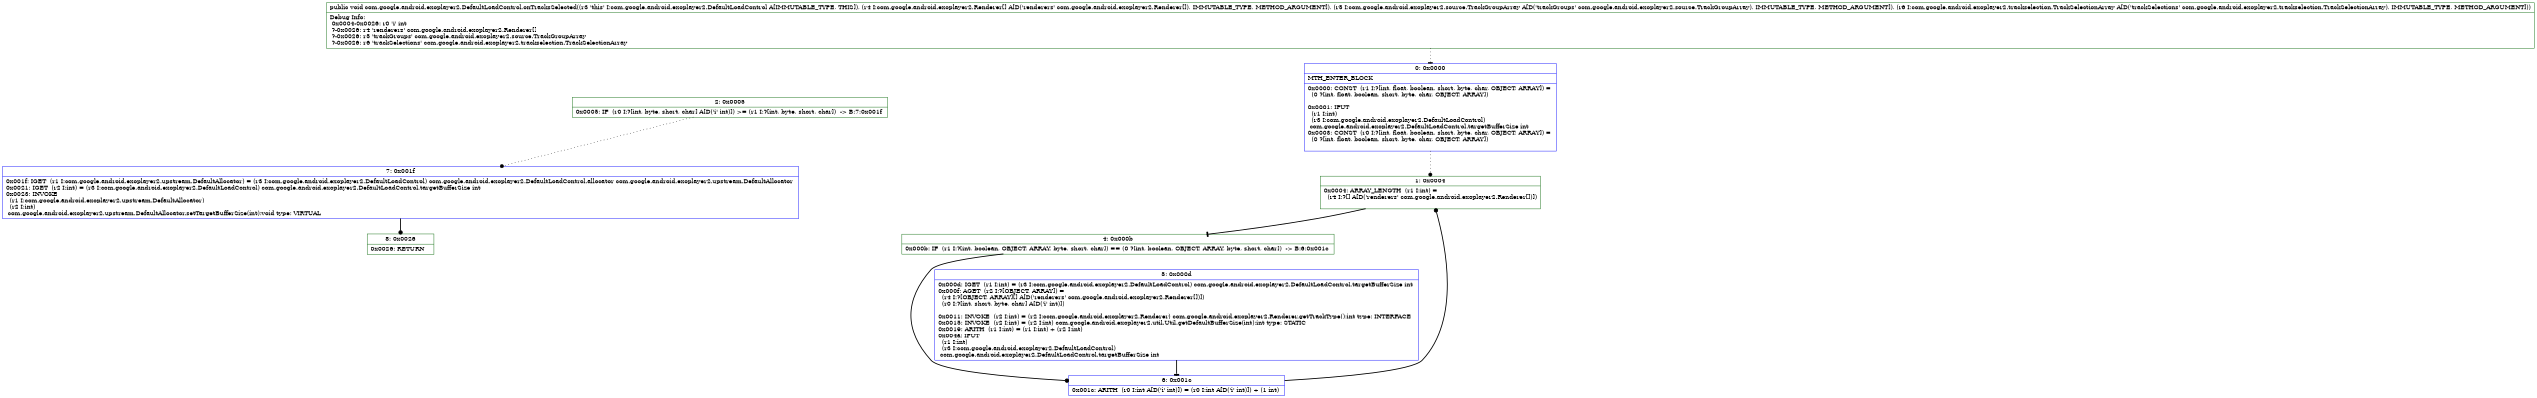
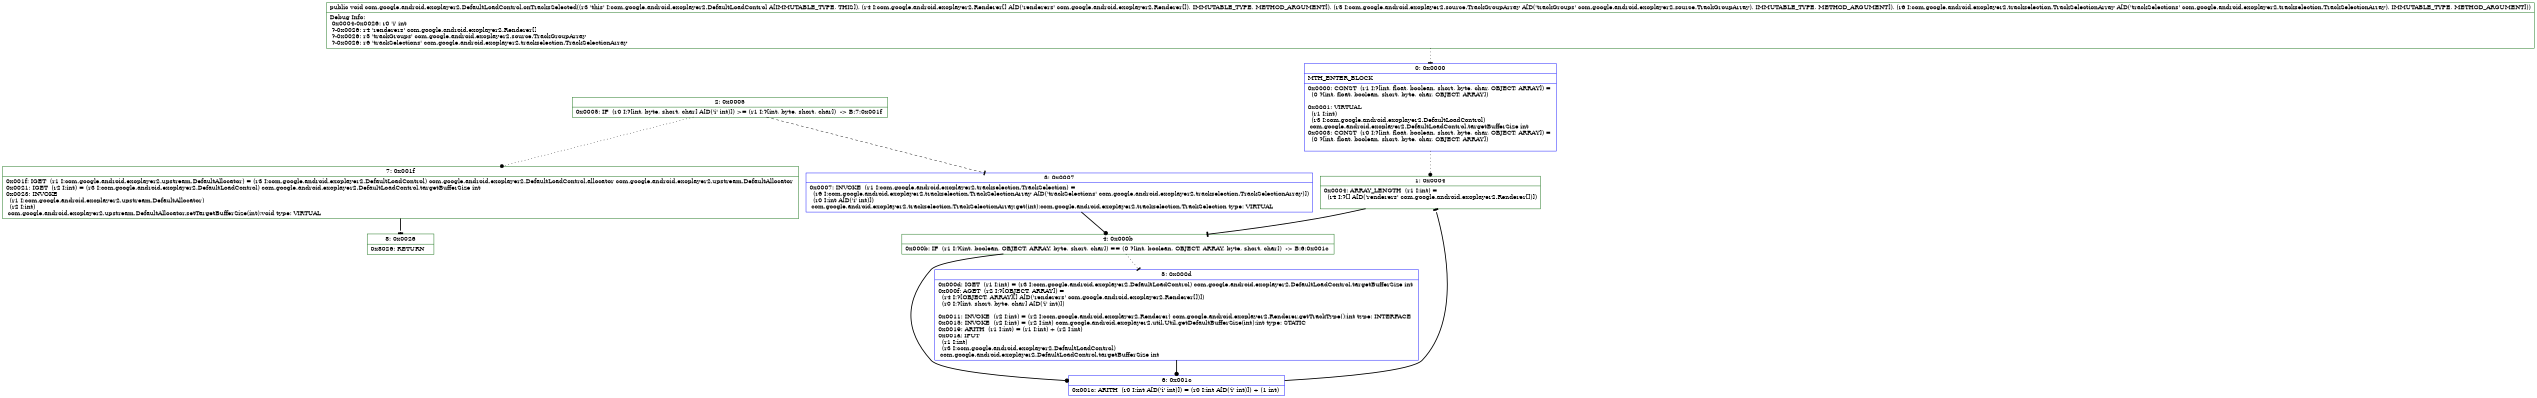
node "0: 0x0000": text "0x0001: IPUT" -> "0x0001: VIRTUAL"
node "7: 0x001f": color blue -> darkgreen
node "3: 0x0007": added
edge "7: 0x001f" -> "8: 0x0026": arrowhead dot -> tee
node "8: 0x0026": text "0x0026: RETURN" -> "0x8026: RETURN"
edge "4: 0x000b" -> "5: 0x000d": added
node "5: 0x000d": text "0x004a: IPUT" -> "0x001a: IPUT"
edge "6: 0x001c" -> "1: 0x0004": arrowhead dot -> tee
edge "5: 0x000d" -> "6: 0x001c": arrowhead tee -> dot
